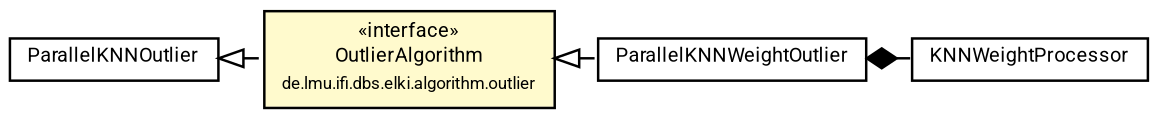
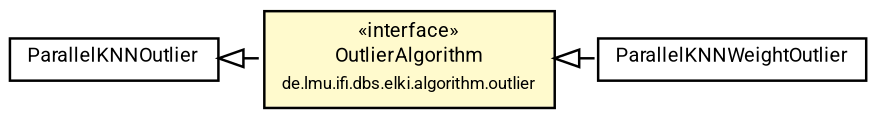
node "KNNWeightProcessor": removed
